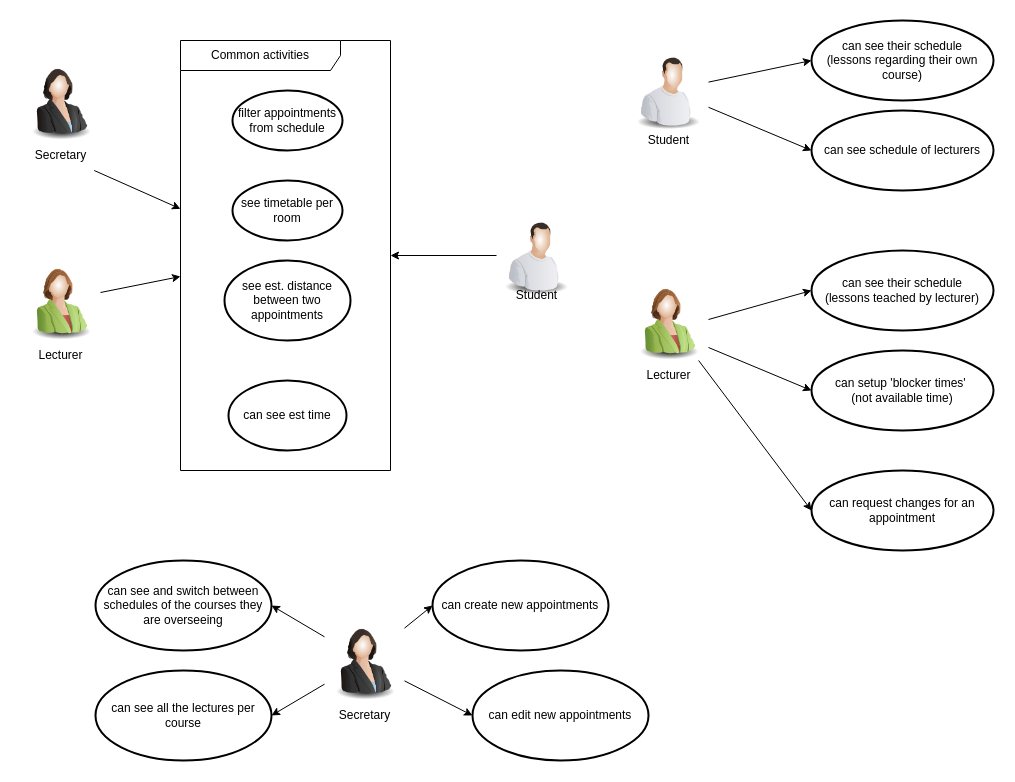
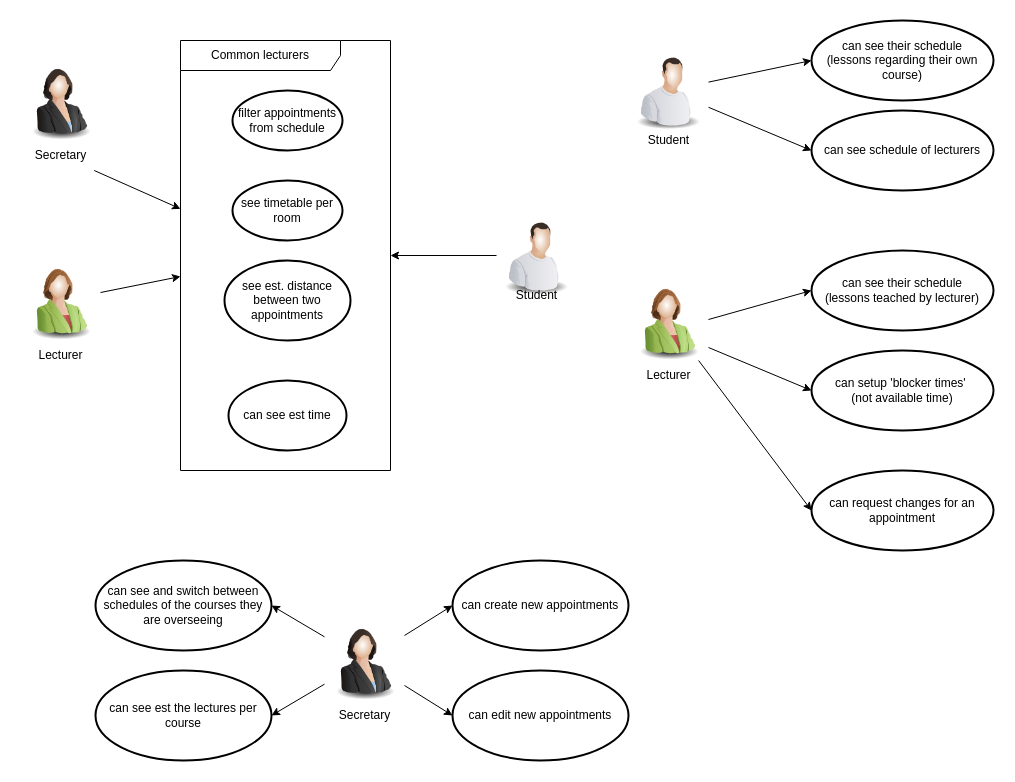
node "Common activities": label "Common activities" -> "Common lecturers"
node "can create new appointments": moved (521, 606) -> (541, 606)
node "can see all the lectures per course": label "can see all the lectures per course" -> "can see est the lectures per course"
node "can edit new appointments": moved (561, 716) -> (541, 716)
